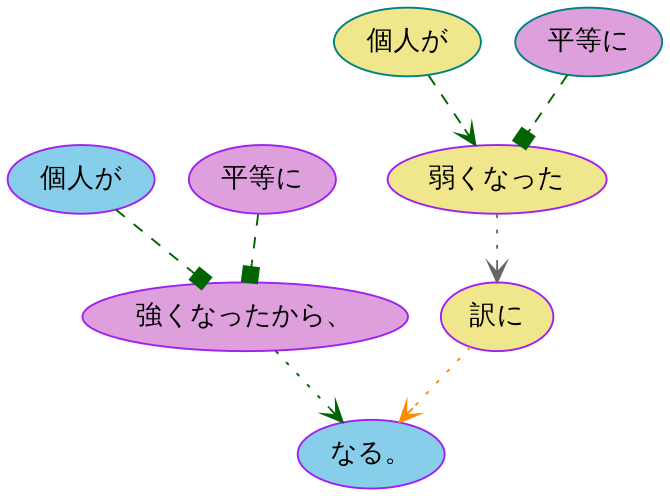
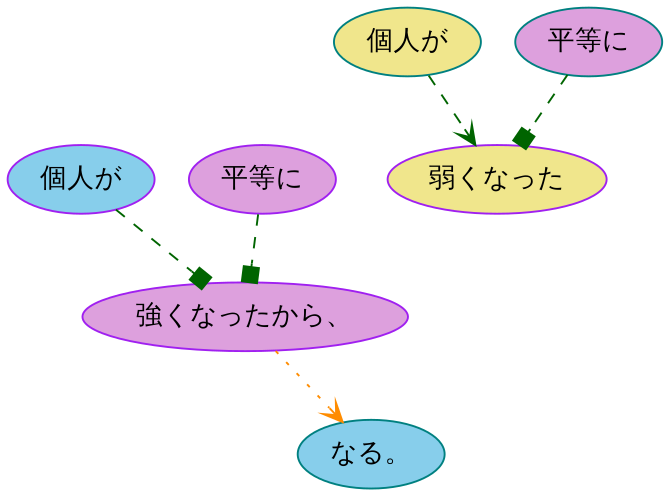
node "訳に": removed
edge "強くなったから、" -> "なる。": color darkgreen -> darkorange
node "なる。": color purple -> teal
